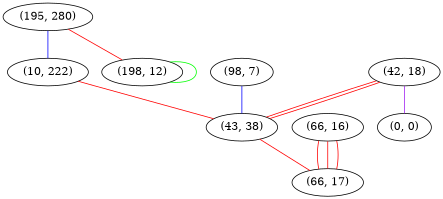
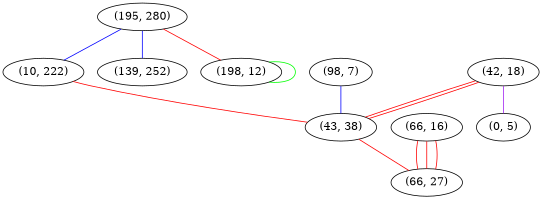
node "(139, 252)": added
node "(0, 0)": label "(0, 0)" -> "(0, 5)"
node "(66, 17)": label "(66, 17)" -> "(66, 27)"
